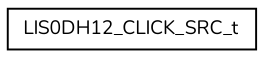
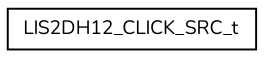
node "LIS0DH12_CLICK_SRC_t": label "LIS0DH12_CLICK_SRC_t" -> "LIS2DH12_CLICK_SRC_t"
